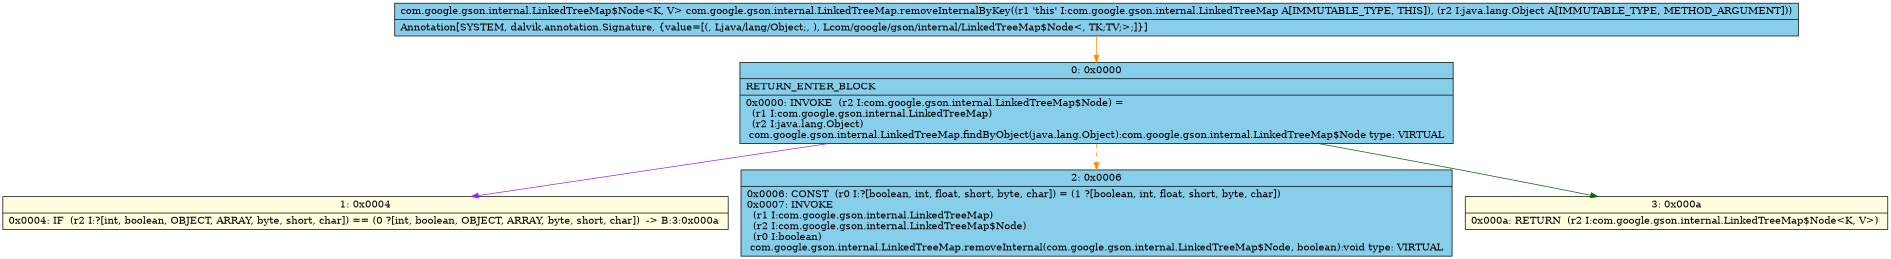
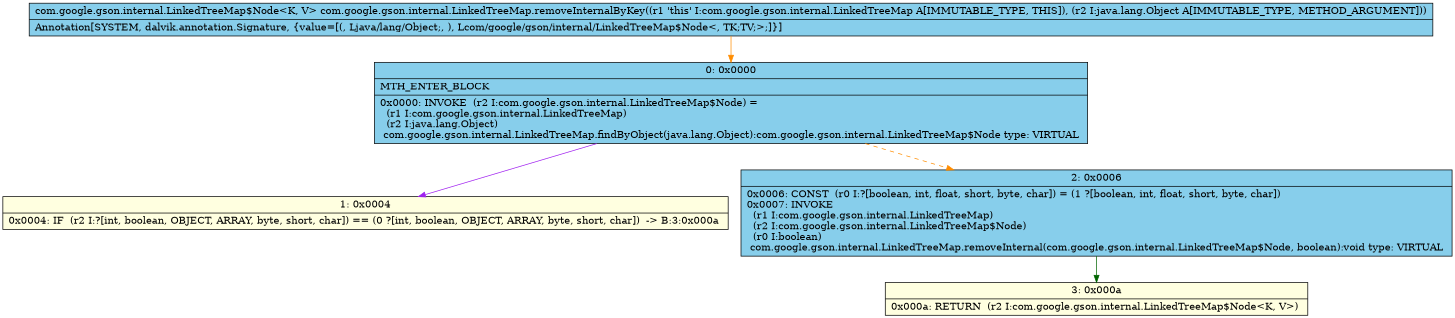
node "0: 0x0000": text "RETURN_ENTER_BLOCK" -> "MTH_ENTER_BLOCK"
edge "0: 0x0000" -> "3: 0x000a": now "2: 0x0006" -> "3: 0x000a"
